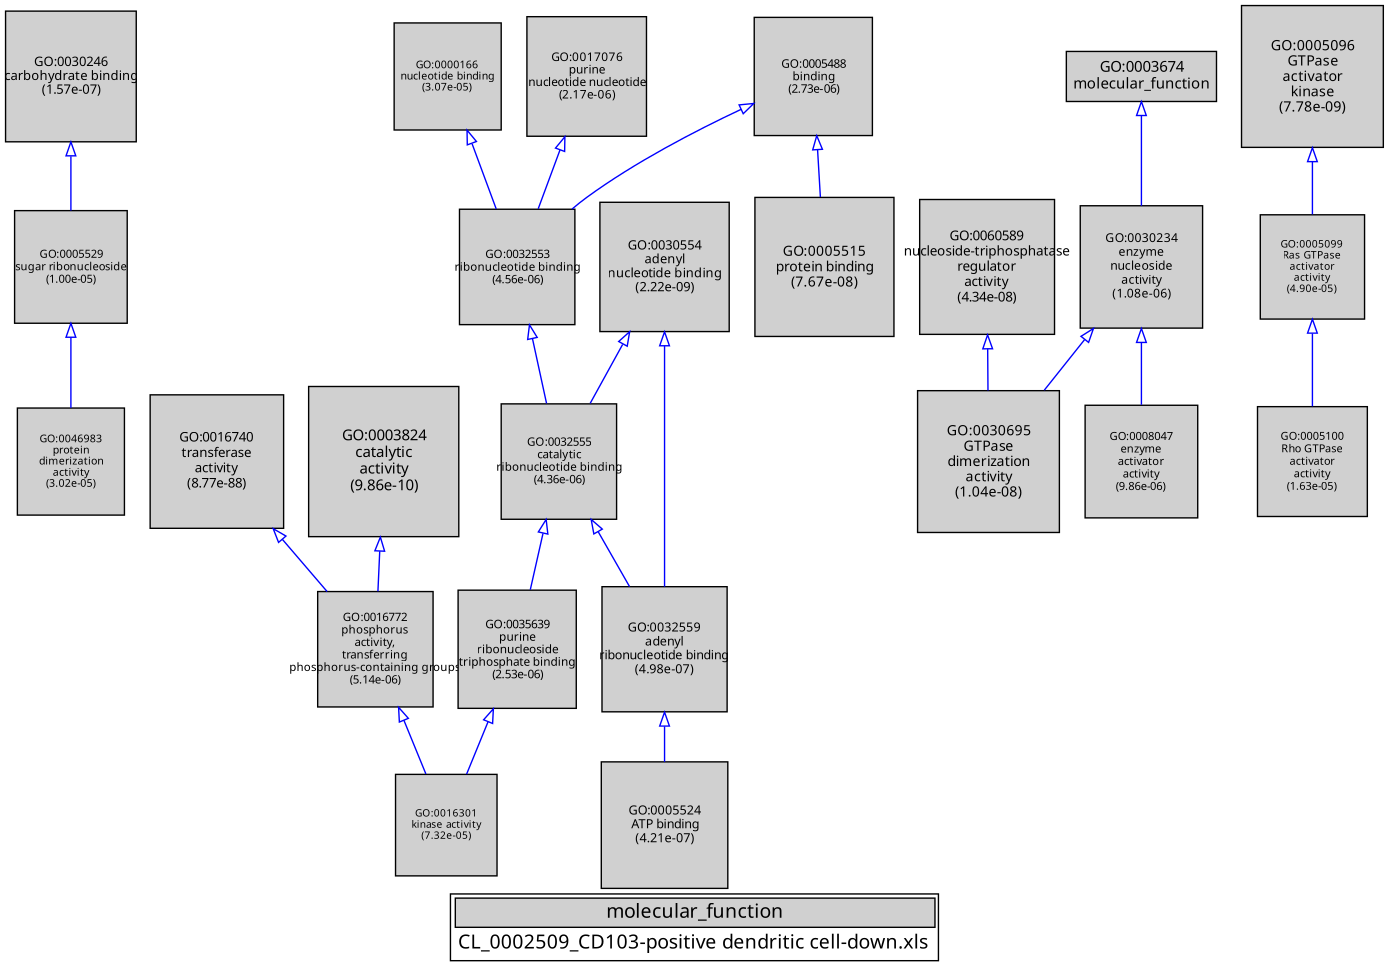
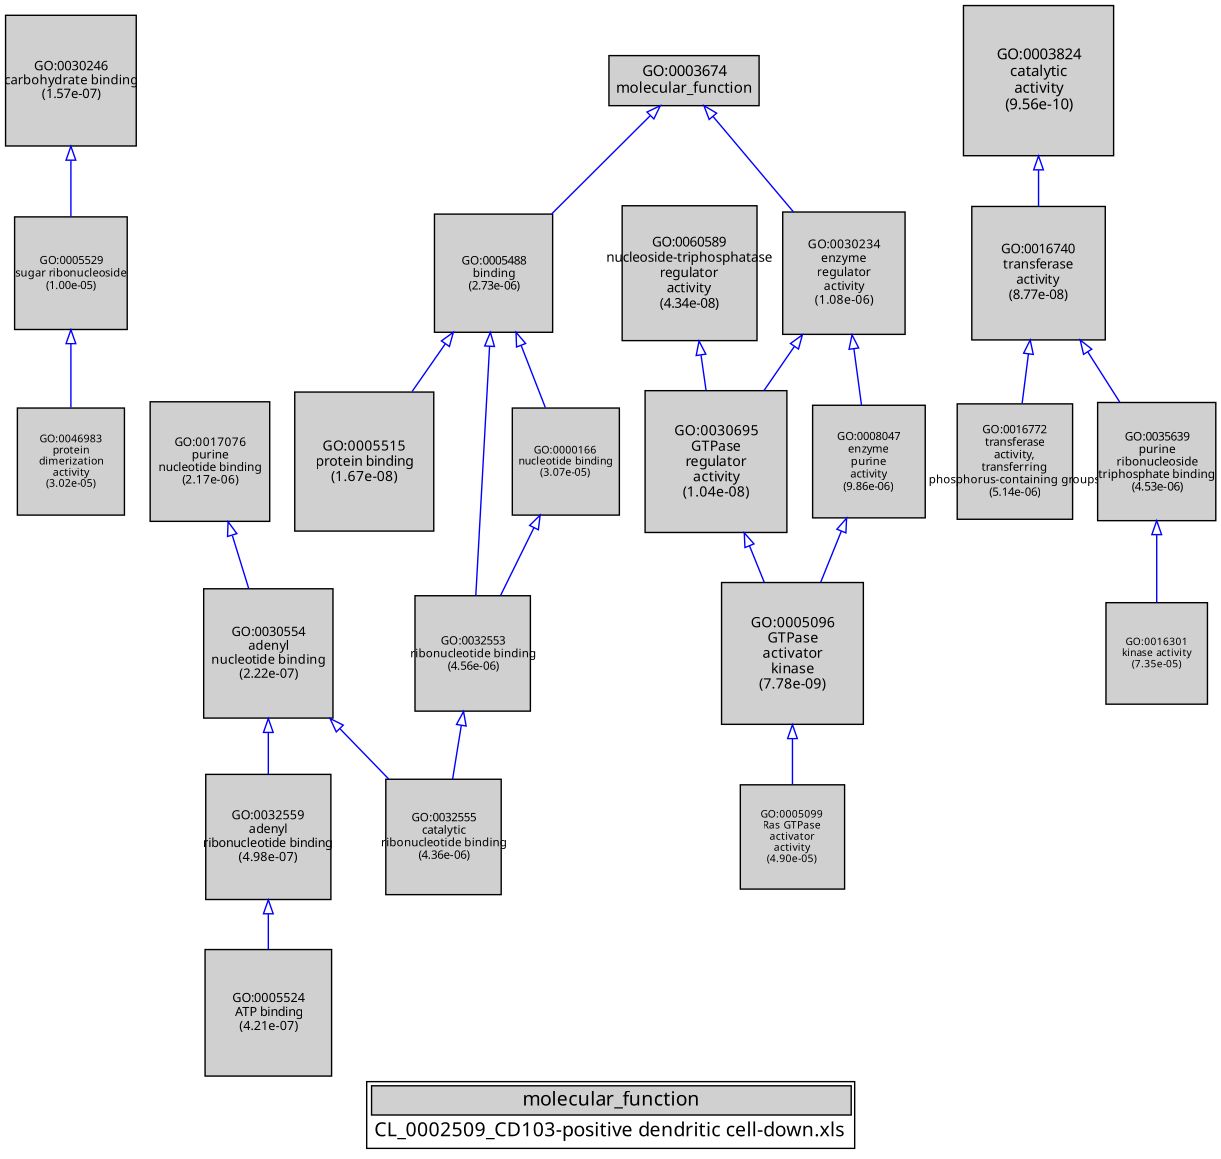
node "GO:0017076": text "nucleotide nucleotide" -> "nucleotide binding"
edge "GO:0005488" -> "GO:0003674": added
edge "GO:0032553" -> "GO:0017076": now "GO:0030554" -> "GO:0017076"
node "GO:0030234": text "nucleoside" -> "regulator"
node "GO:0005515": text "(7.67e-08)" -> "(1.67e-08)"
node "GO:0030554": text "(2.22e-09)" -> "(2.22e-07)"
edge "GO:0000166" -> "GO:0005488": added
node "GO:0030695": text "dimerization" -> "regulator"
node "GO:0008047": text "activator" -> "purine"
node "GO:0005100": removed
node "GO:0016740": text "(8.77e-88)" -> "(8.77e-08)"
node "GO:0003824": text "(9.86e-10)" -> "(9.56e-10)"
edge "GO:0005096" -> "GO:0008047": added
edge "GO:0032559" -> "GO:0032555": removed
edge "GO:0035639" -> "GO:0032555": now "GO:0035639" -> "GO:0016740"
edge "GO:0005096" -> "GO:0030695": added
edge "GO:0016772" -> "GO:0003824": now "GO:0016740" -> "GO:0003824"
node "GO:0016772": text "phosphorus" -> "transferase"
node "GO:0035639": text "(2.53e-06)" -> "(4.53e-06)"
edge "GO:0016301" -> "GO:0016772": removed
node "GO:0016301": text "(7.32e-05)" -> "(7.35e-05)"
